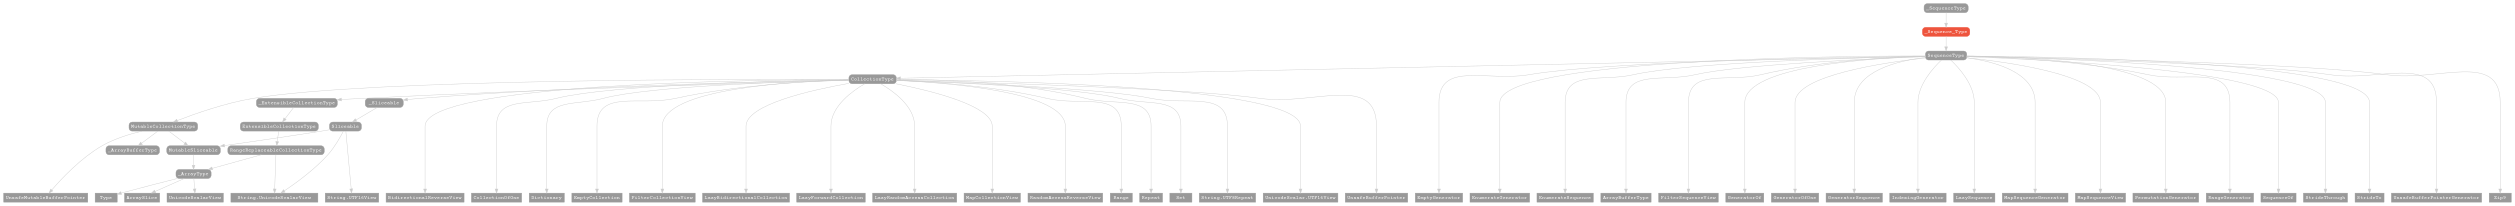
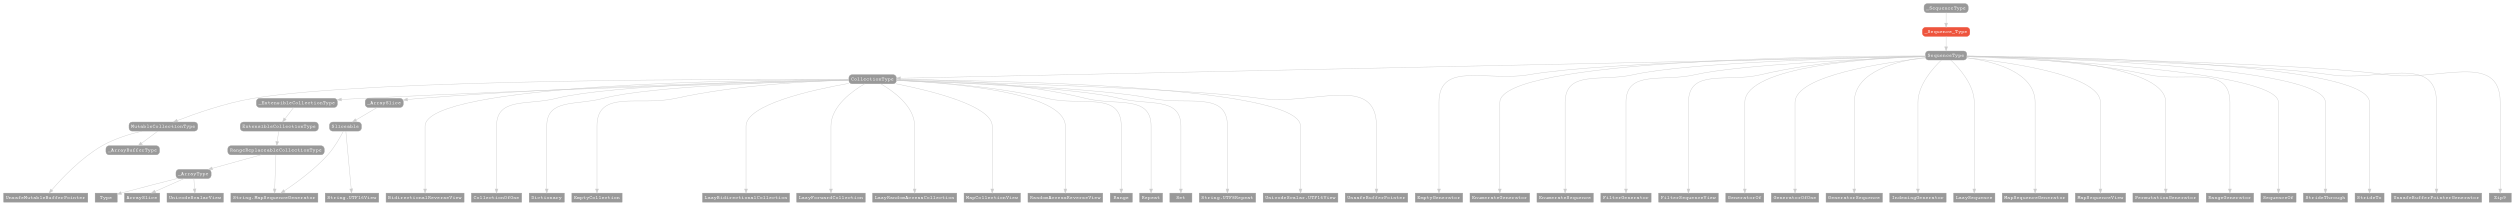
node "_Sliceable": label "_Sliceable" -> "_ArraySlice"
node "MutableSliceable": removed
node "String.UnicodeScalarView": label "String.UnicodeScalarView" -> "String.MapSequenceGenerator"
node "FilterCollectionView": removed
node "ArrayBufferType": label "ArrayBufferType" -> "FilterGenerator"
